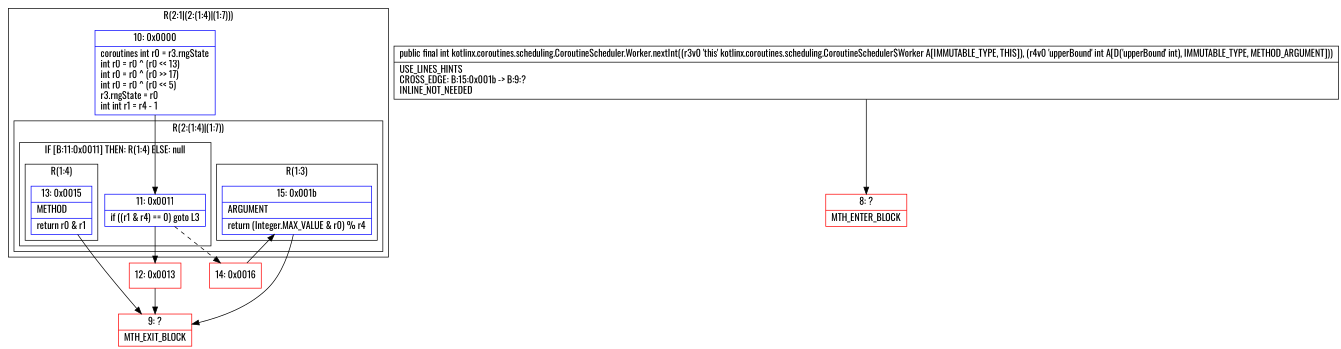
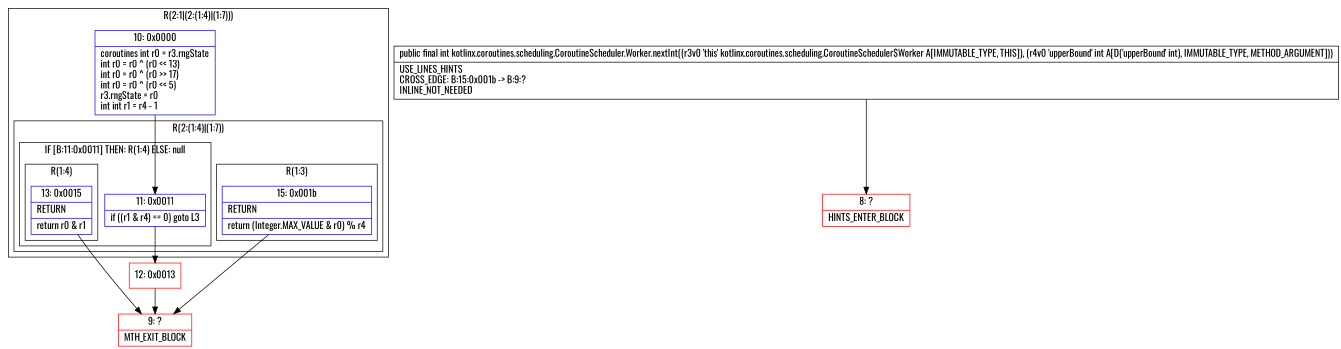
node "13: 0x0015": text "METHOD" -> "RETURN"
node "15: 0x001b": text "ARGUMENT" -> "RETURN"
node "8: ?": text "MTH_ENTER_BLOCK" -> "HINTS_ENTER_BLOCK"
node "14: 0x0016": removed
